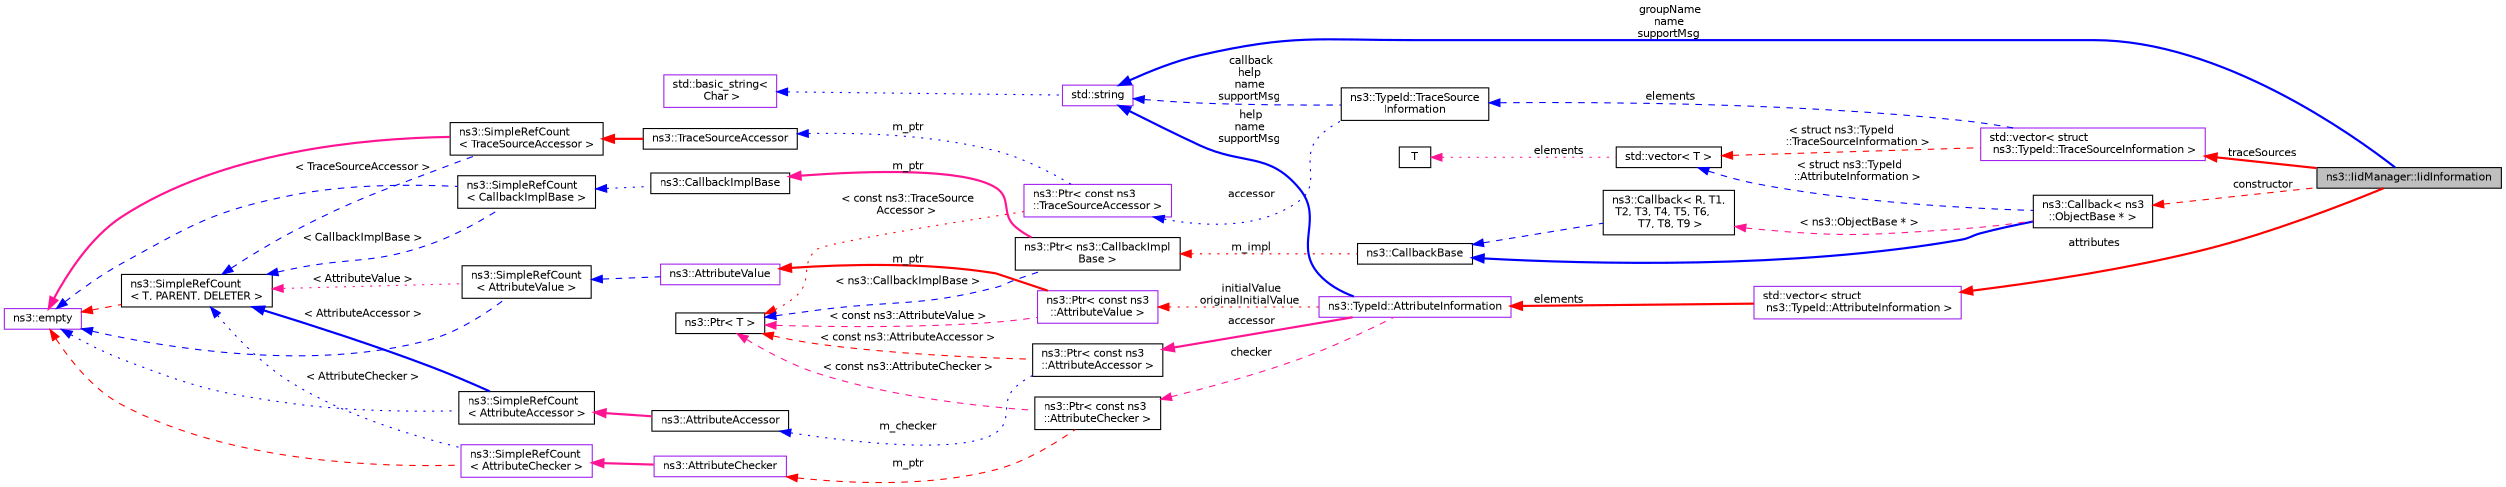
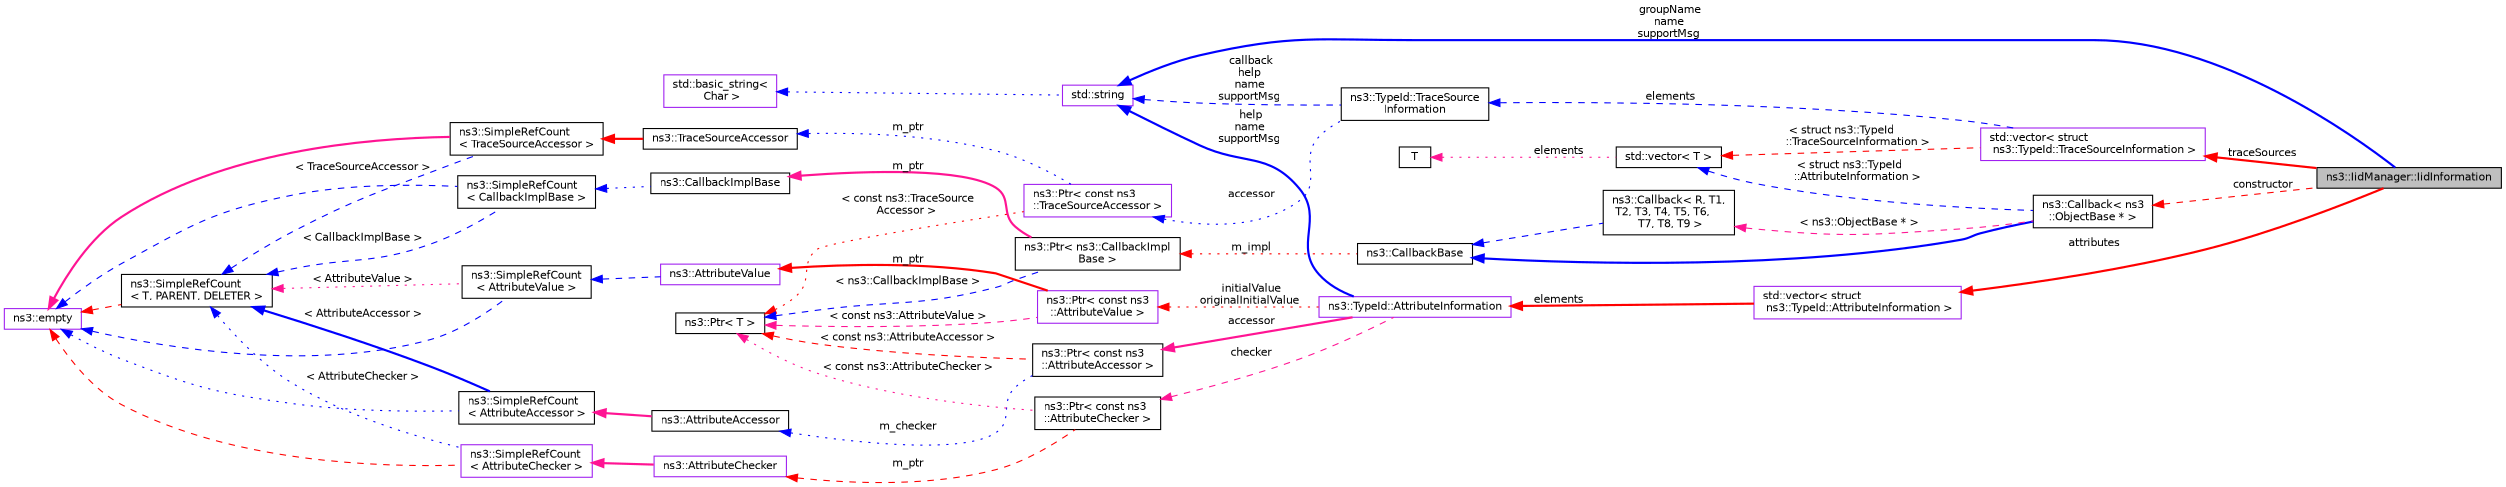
edge "ns3::Ptr< const ns3 ::AttributeChecker >" -> "ns3::Ptr< T >": style dashed -> dotted
